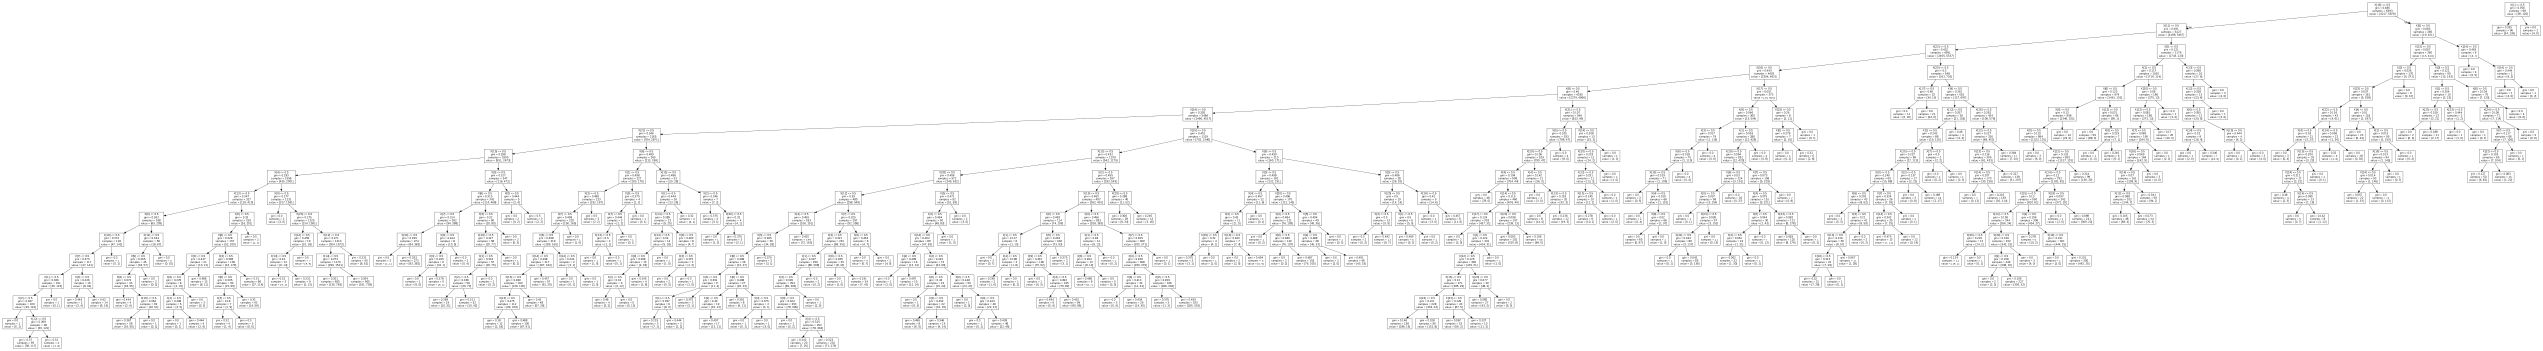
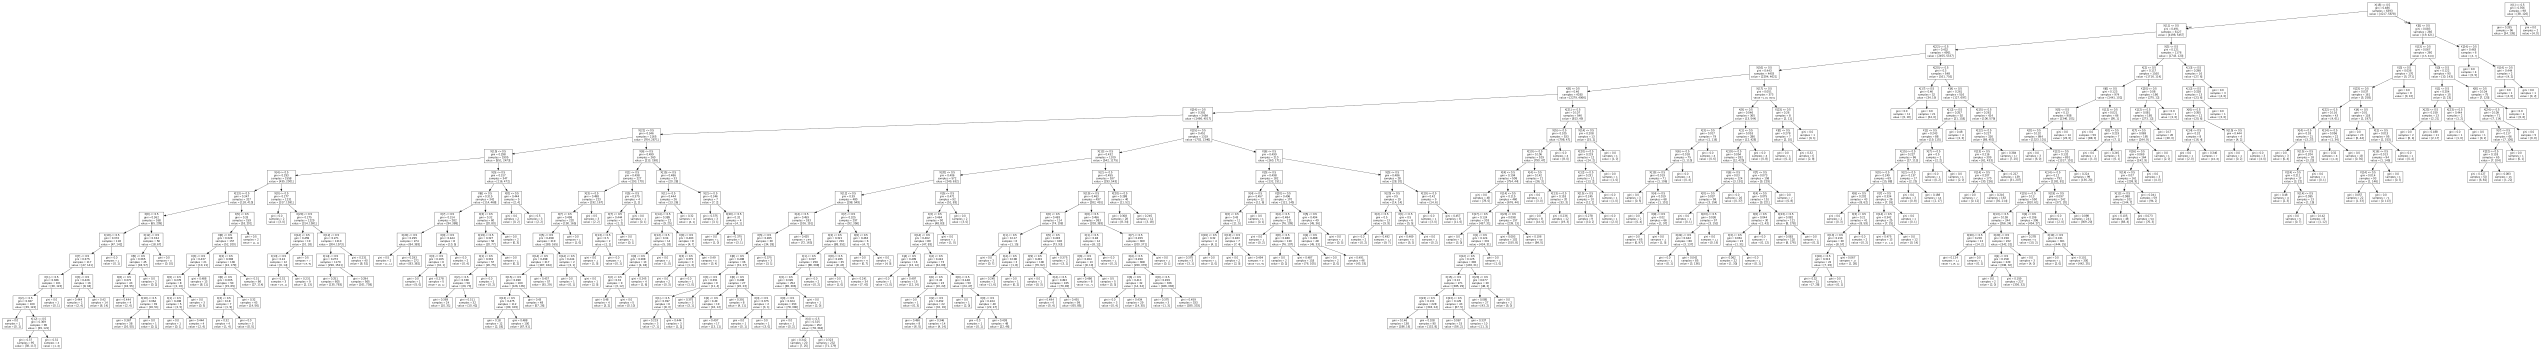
node "gini = 0.49 samples = 5 value = [3, 4]": added
